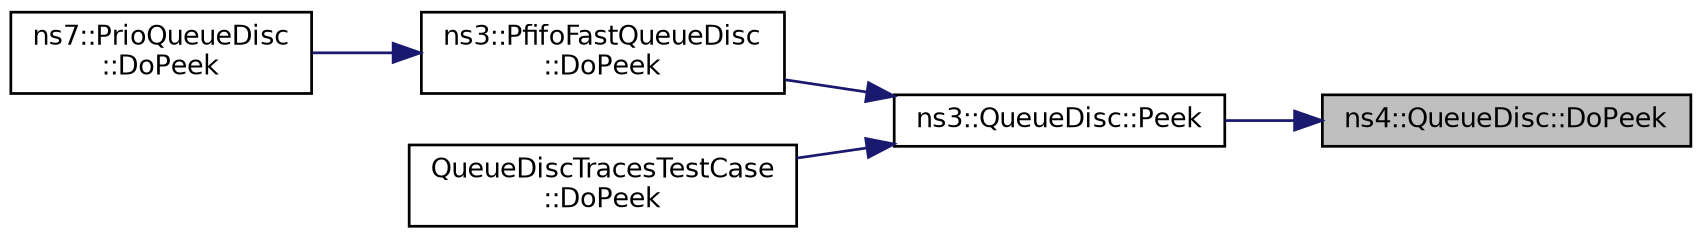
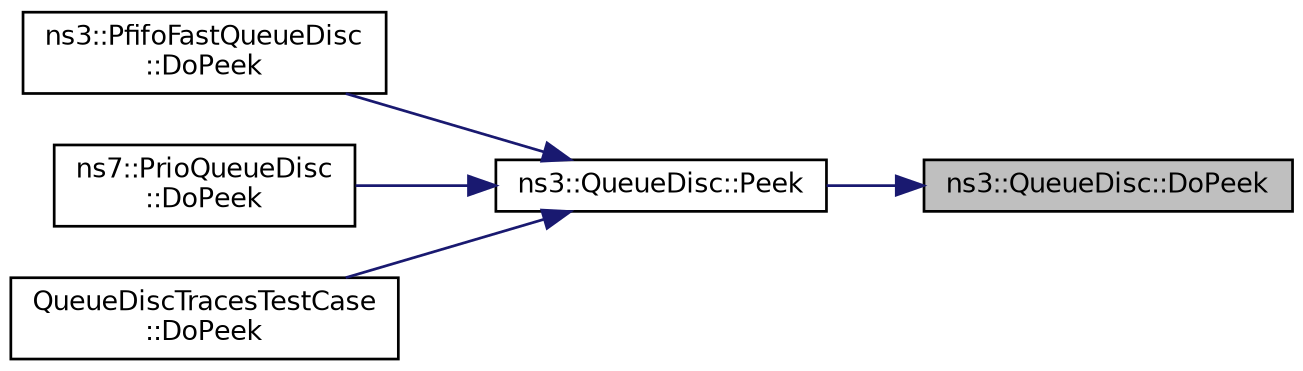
edge "ns7::PrioQueueDisc ::DoPeek" -> "ns3::PfifoFastQueueDisc ::DoPeek": now "ns7::PrioQueueDisc ::DoPeek" -> "ns3::QueueDisc::Peek"
node "ns4::QueueDisc::DoPeek": label "ns4::QueueDisc::DoPeek" -> "ns3::QueueDisc::DoPeek"
